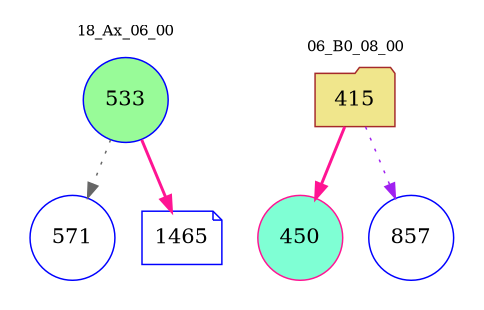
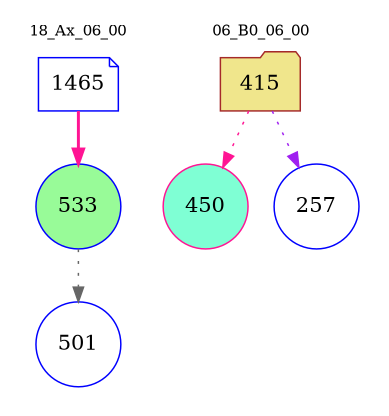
cluster "06_B0_08_00": label "06_B0_08_00" -> "06_B0_06_00"
edge "415" -> "450": style bold -> dotted
edge "533" -> "1465": reversed
node "571": label "571" -> "501"
node "857": label "857" -> "257"
